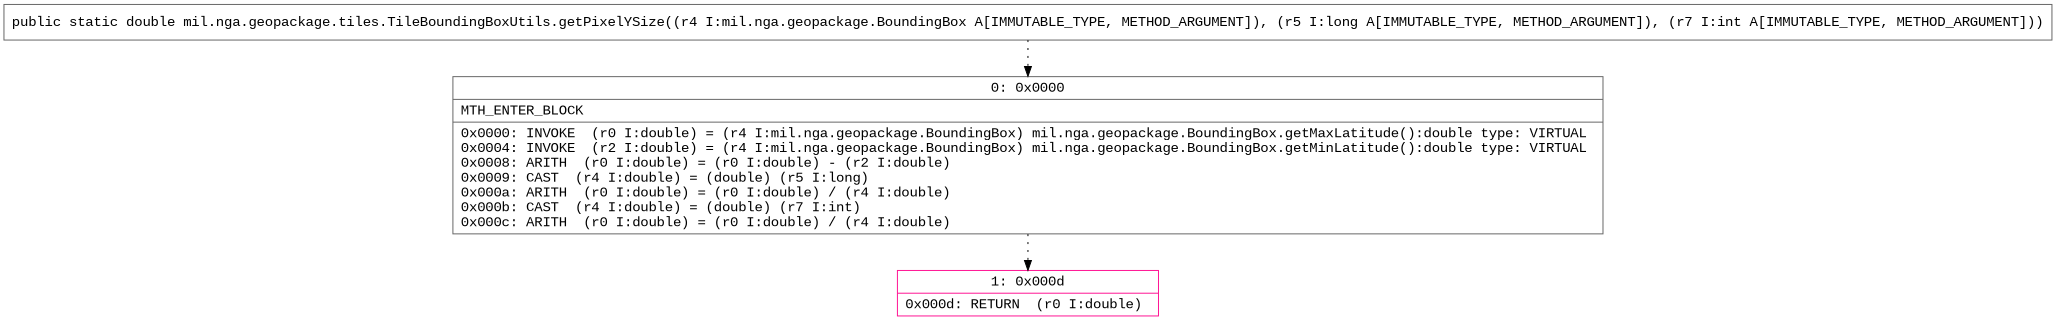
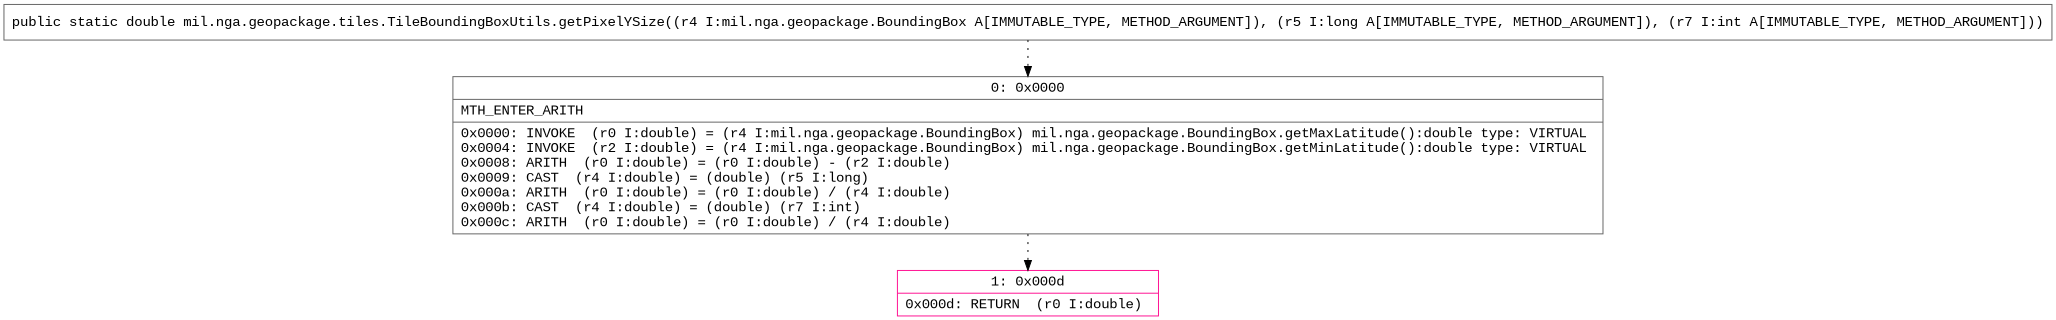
node "0: 0x0000": text "MTH_ENTER_BLOCK" -> "MTH_ENTER_ARITH"
